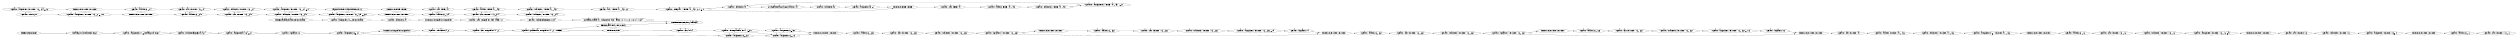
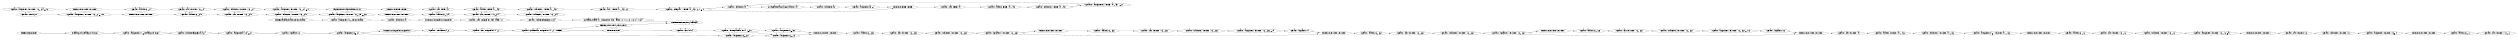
node "(tftp_result_timeouts,tftp_set_timeouts(v3))": label "(tftp_result_timeouts,tftp_set_timeouts(v3))" -> "(tftp_set_timeouts,tftp_set_timeouts(v3))"
node "(RETURN,failf result;,return result;)": label "(RETURN,failf result;,return result;)" -> "(RETURN,return result;,return result;)"
node "(__readfsqword,__indirection(0x28u))": label "(__readfsqword,__indirection(0x28u))" -> "(__readfsqword,__readfsqword(0x28u))"
